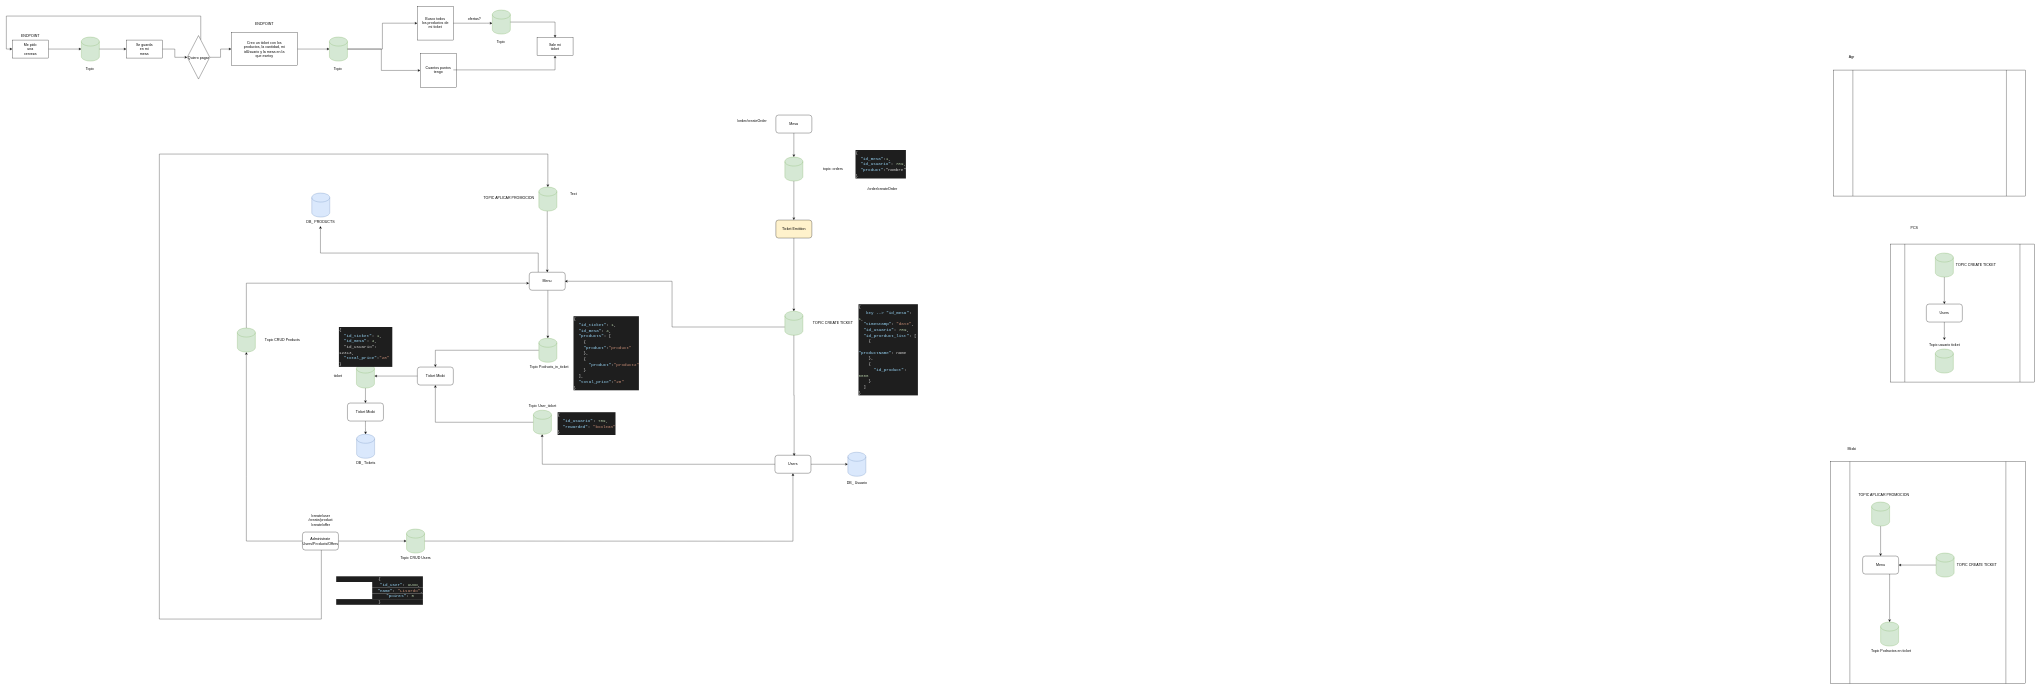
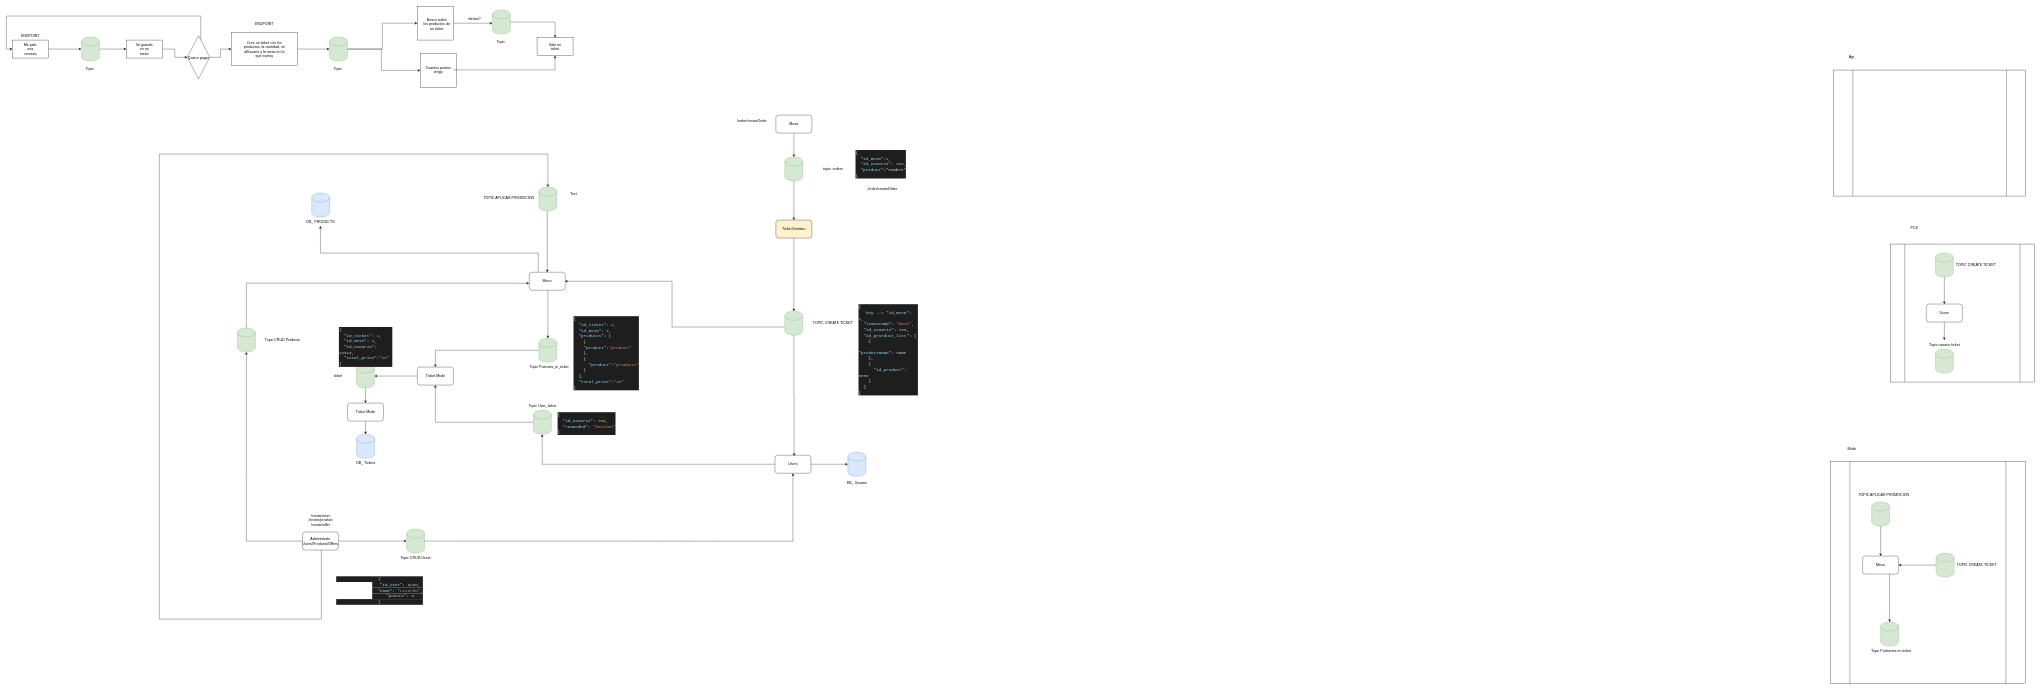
node "Busco todos los productos de mi ticket": moved (435, 23) -> (437, 24)
